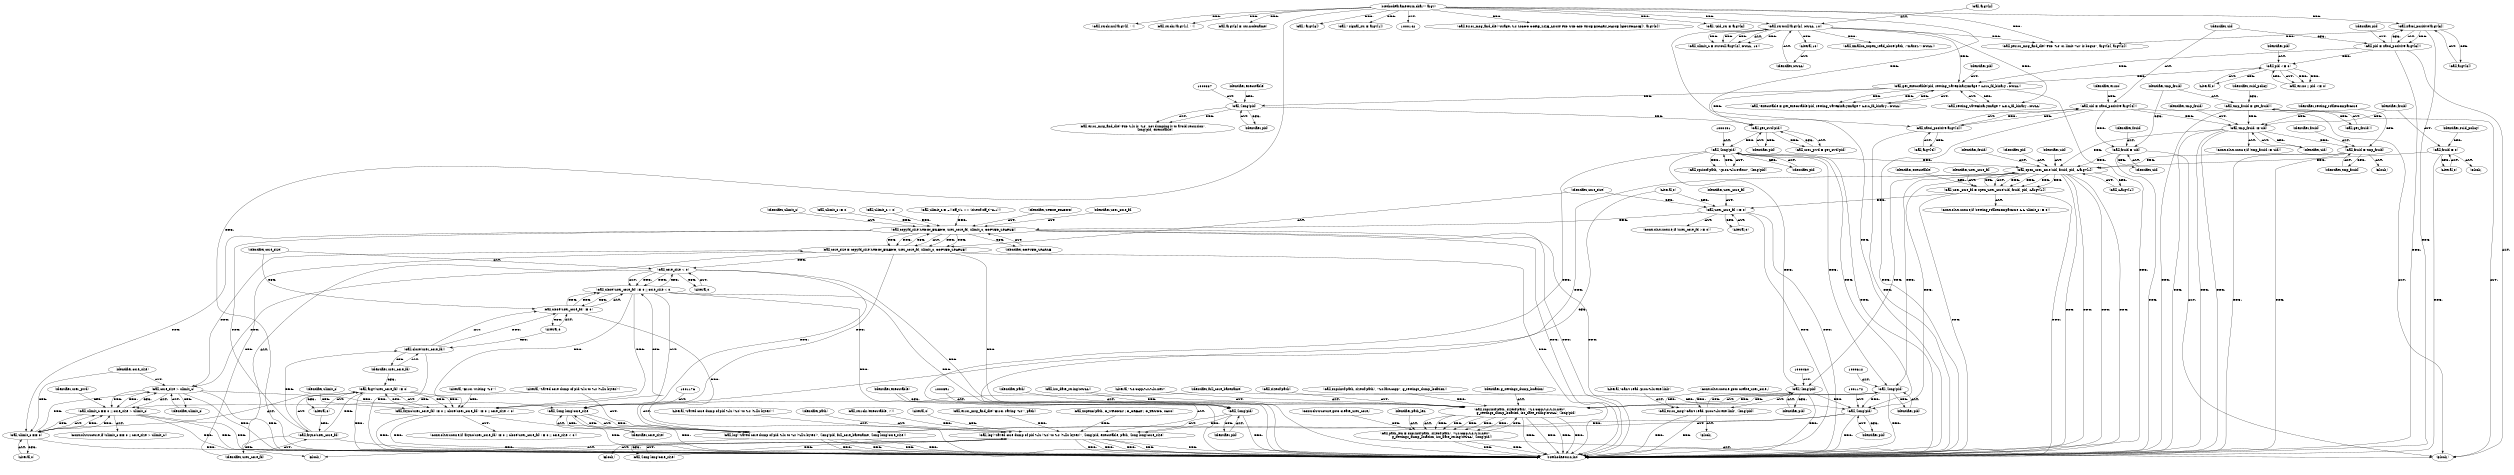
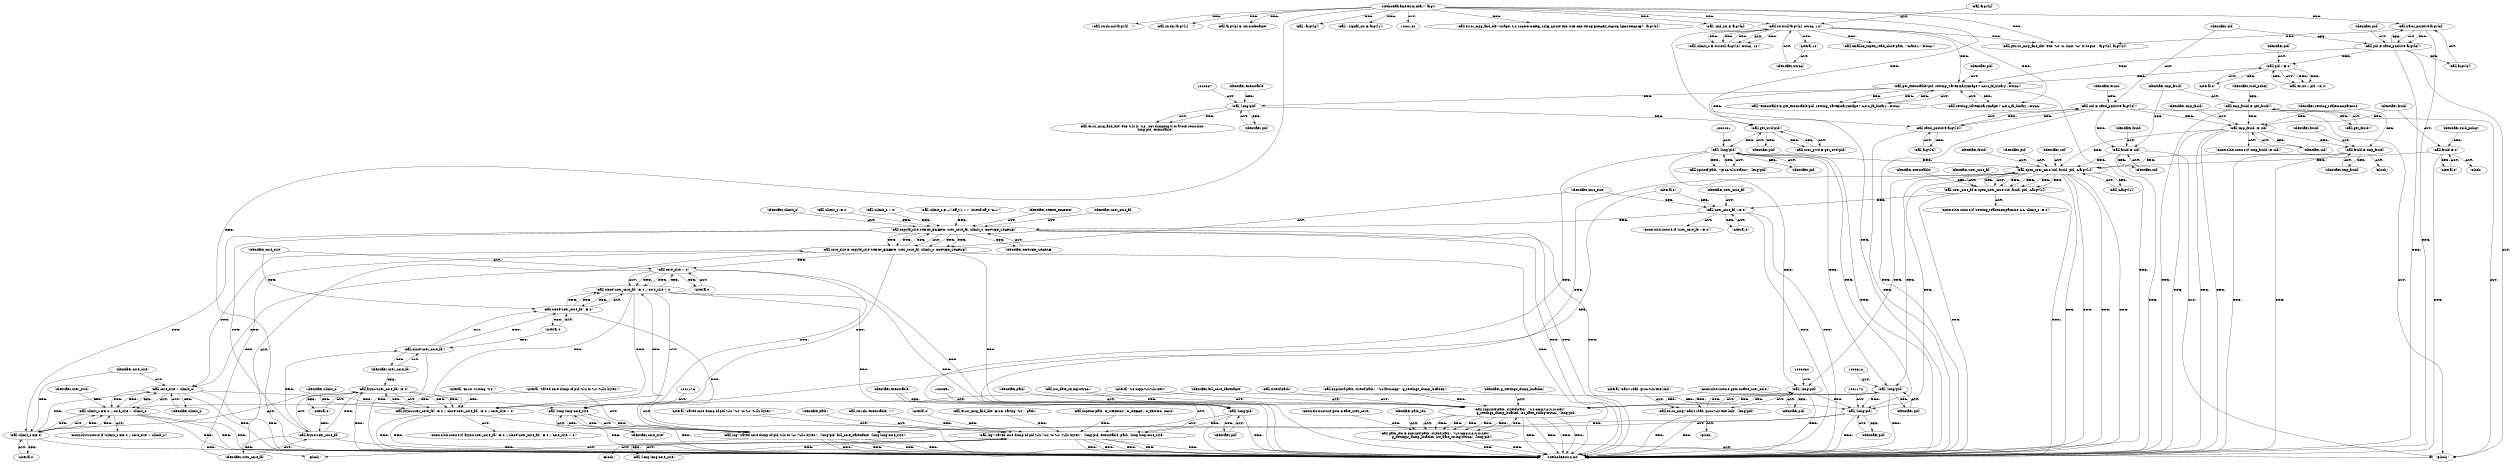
edge "(Call,xatoi_positive(argv[3]))" -> "(Call,argv[3])": now "(Call,pid = xatoi_positive(argv[3]))" -> "(Call,argv[3])"
node "(Call,argv(user_core_fd) != 0)": label "(Call,argv(user_core_fd) != 0)" -> "(Call,fsync(user_core_fd) != 0)"
